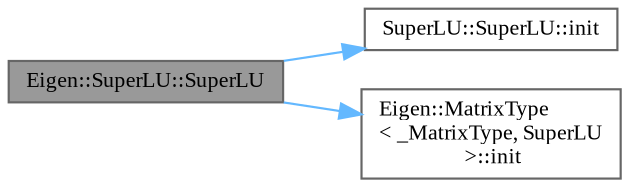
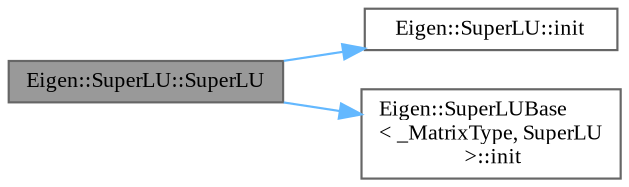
node "SuperLU::SuperLU::init": label "SuperLU::SuperLU::init" -> "Eigen::SuperLU::init"
node "Eigen::MatrixType < _MatrixType, SuperLU >::init": label "Eigen::MatrixType < _MatrixType, SuperLU >::init" -> "Eigen::SuperLUBase < _MatrixType, SuperLU >::init"
